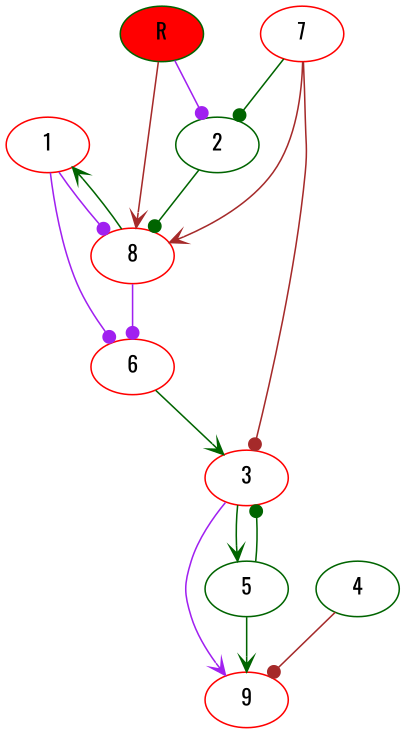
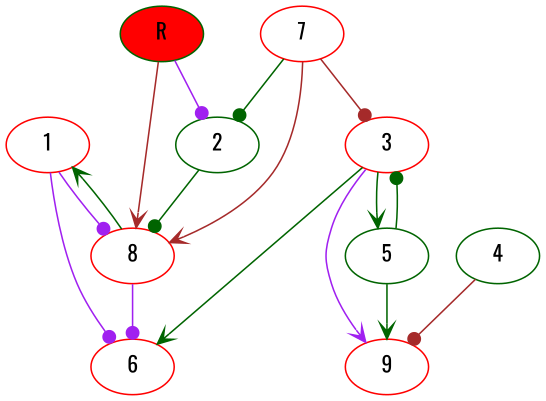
edge "6" -> "3": reversed
